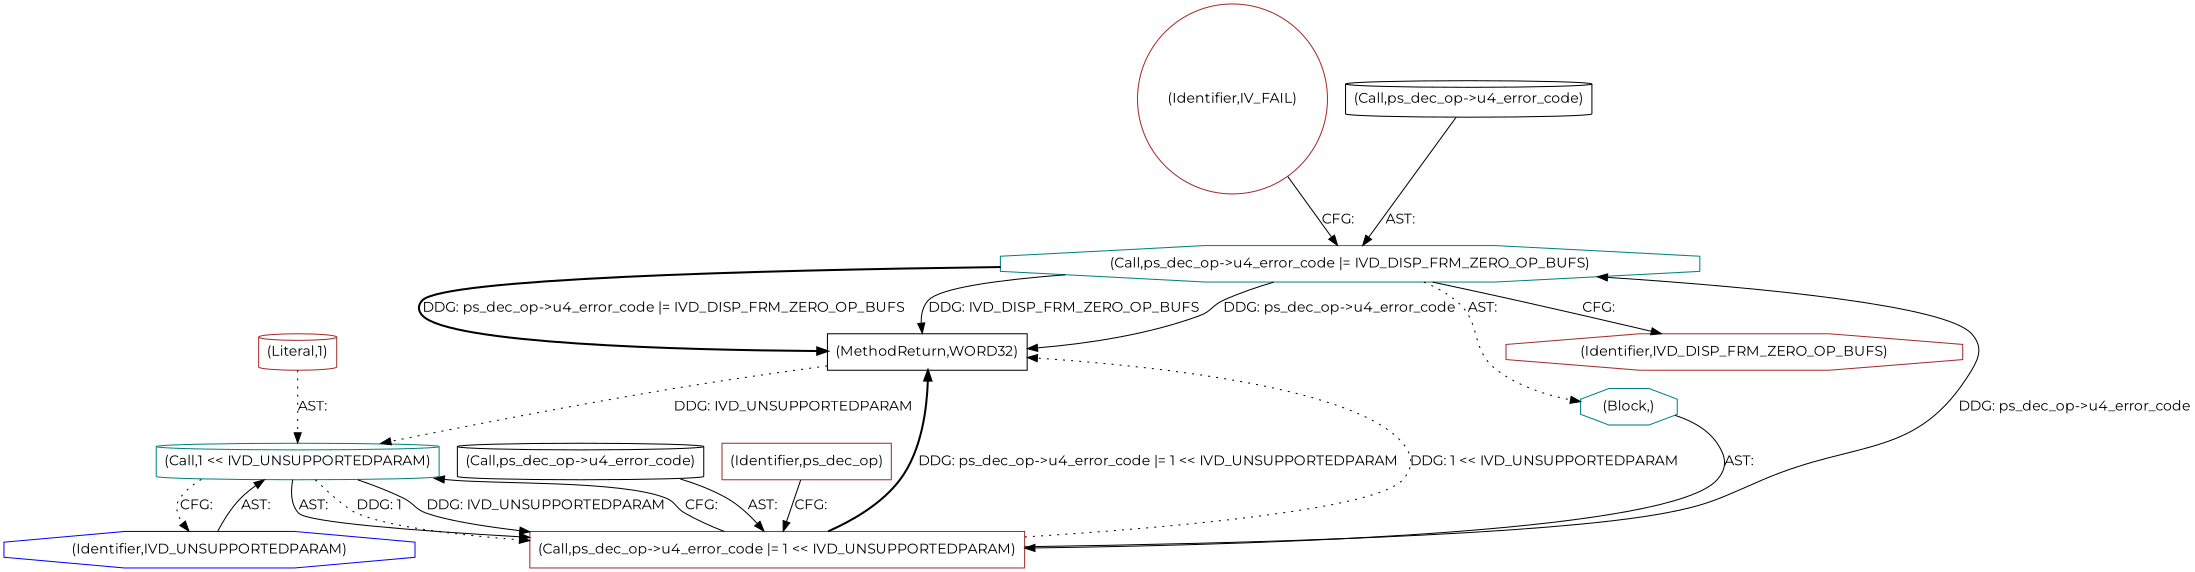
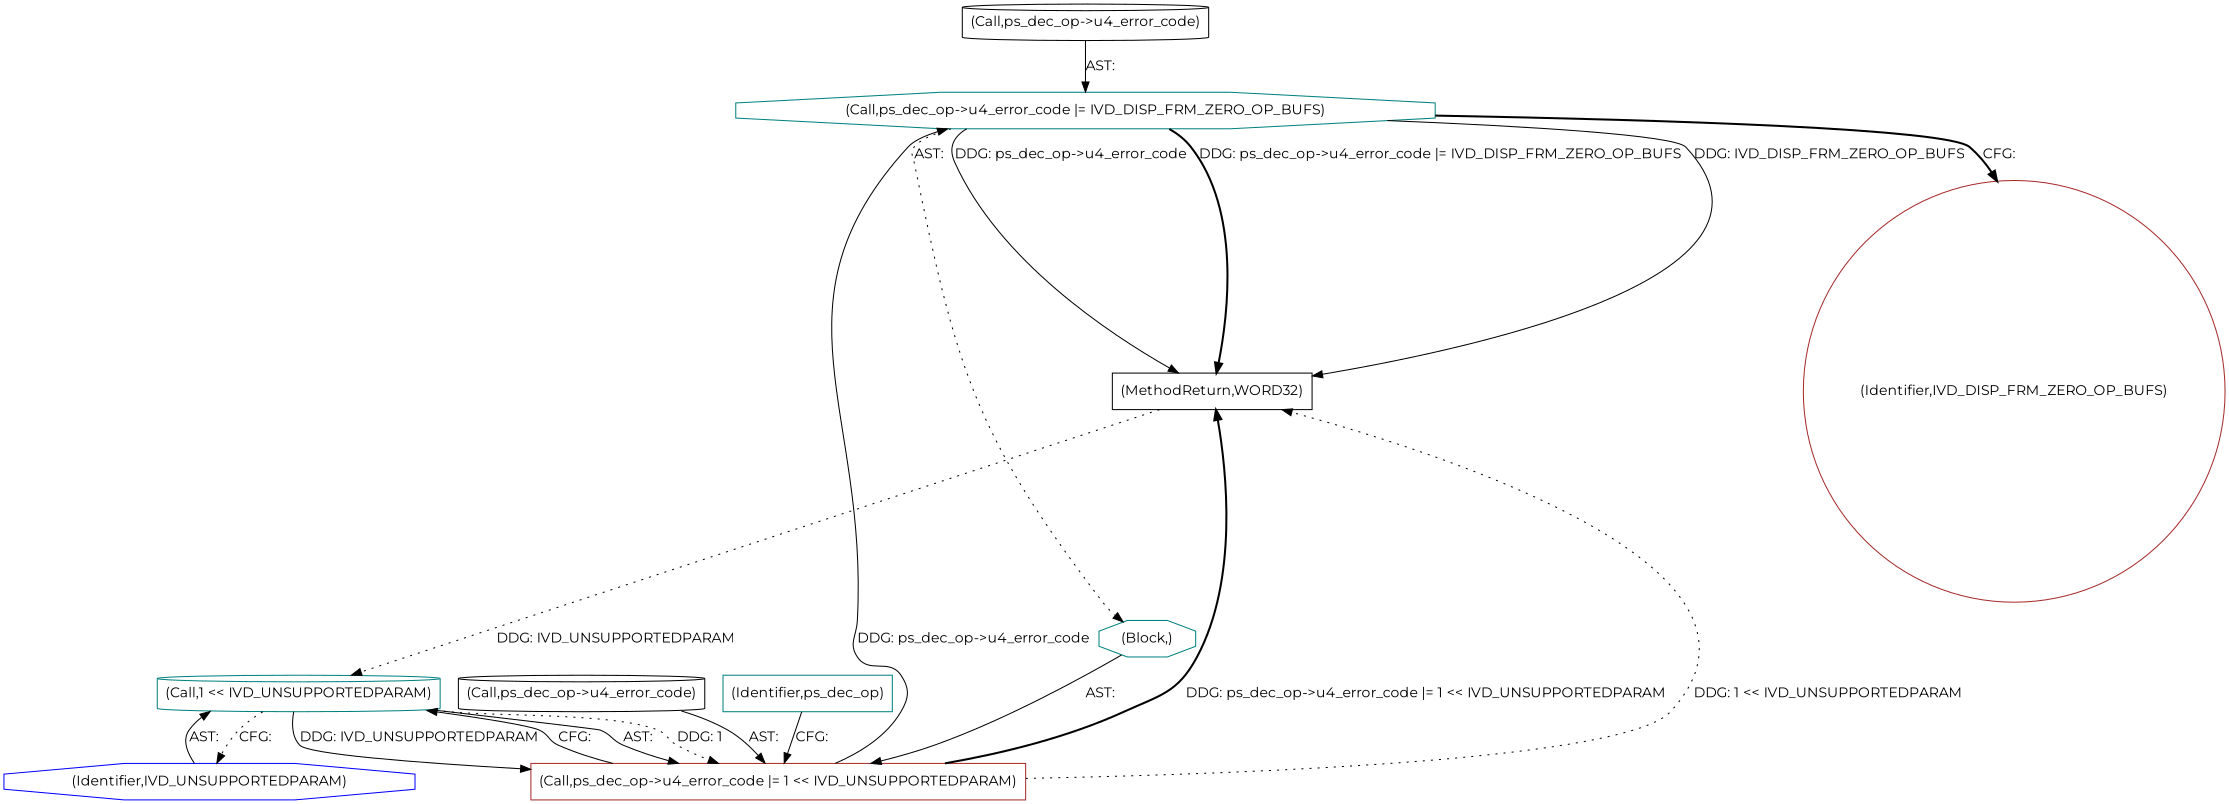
node "(Identifier,IV_FAIL)": removed
edge "(Call,ps_dec_op->u4_error_code |= IVD_DISP_FRM_ZERO_OP_BUFS)" -> "(Identifier,IVD_DISP_FRM_ZERO_OP_BUFS)": style solid -> bold
node "(Literal,1)": removed
node "(Identifier,IVD_DISP_FRM_ZERO_OP_BUFS)": shape octagon -> circle
node "(Identifier,ps_dec_op)": color brown -> teal
